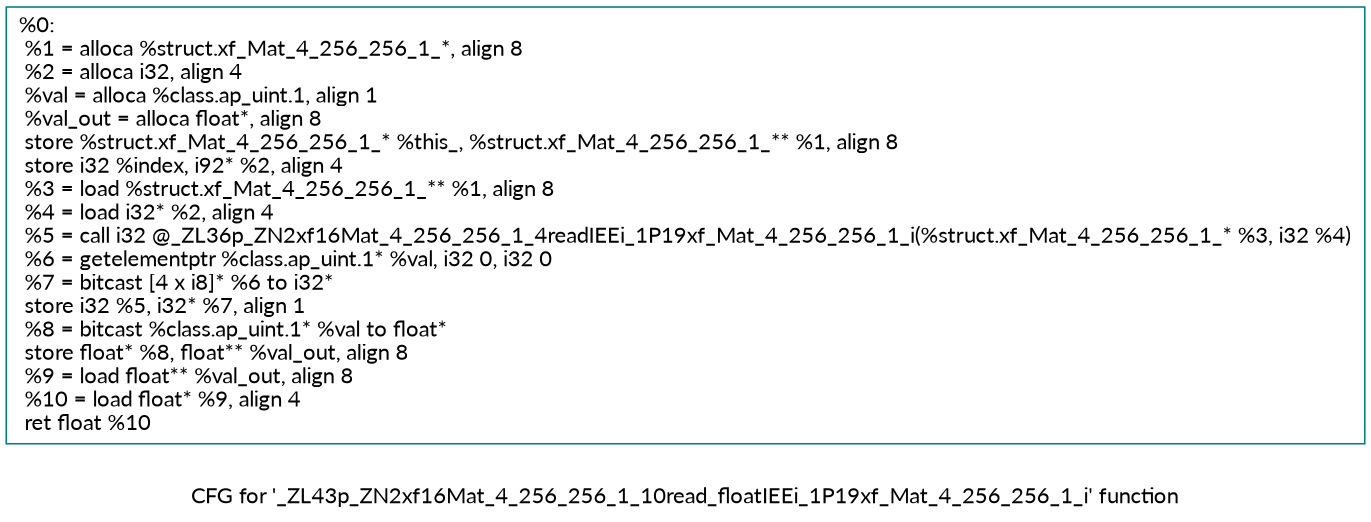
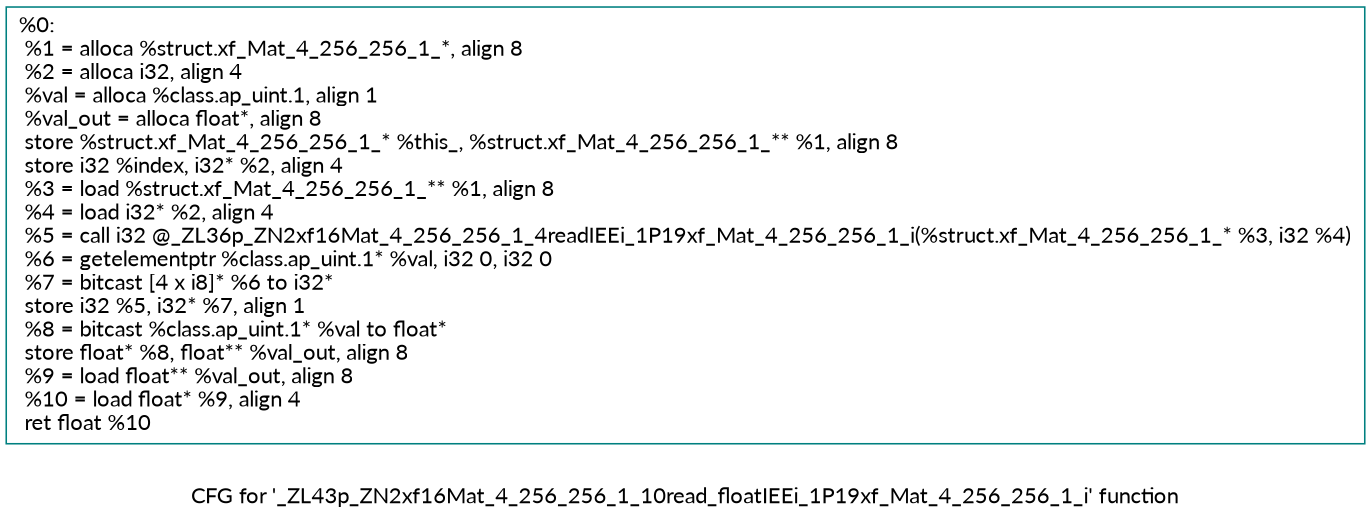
node "%0:": text "store i32 %index, i92* %2, align 4" -> "store i32 %index, i32* %2, align 4"
